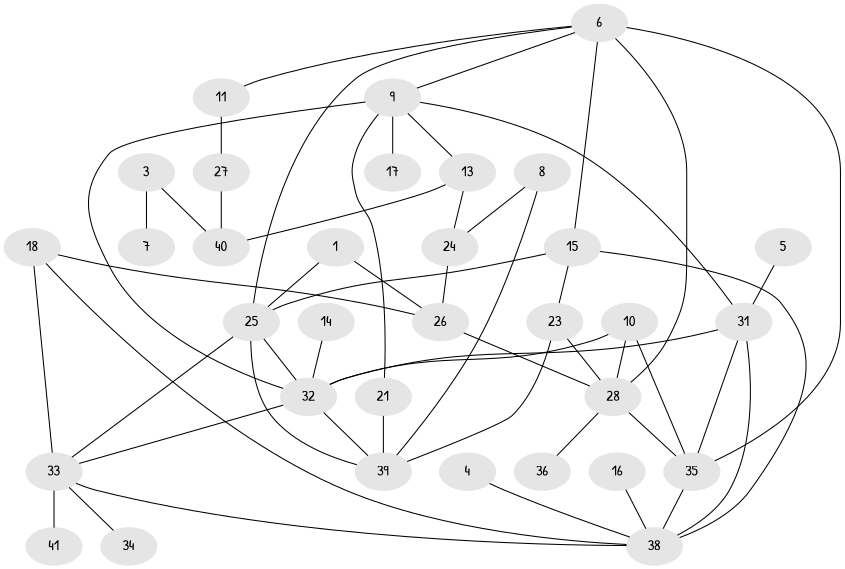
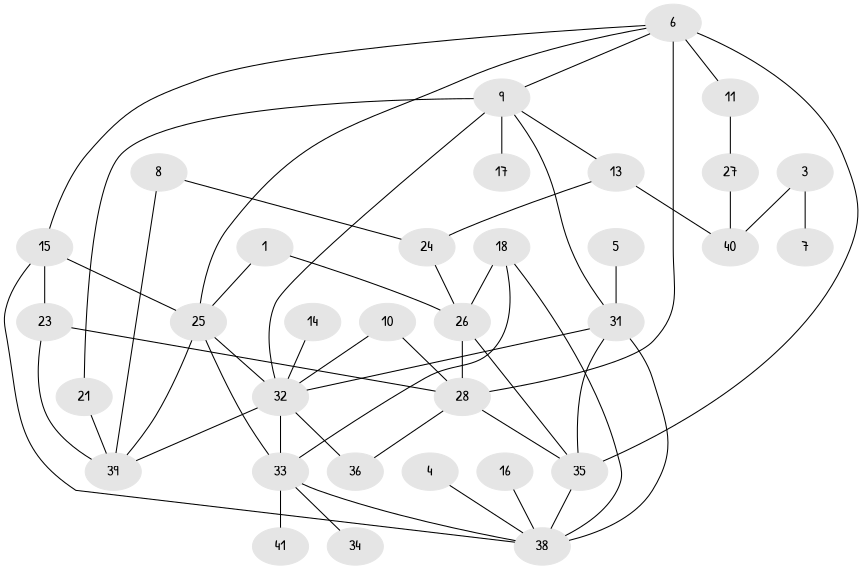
edge "10" -- "35": now "26" -- "35"
edge "32" -- "36": added
